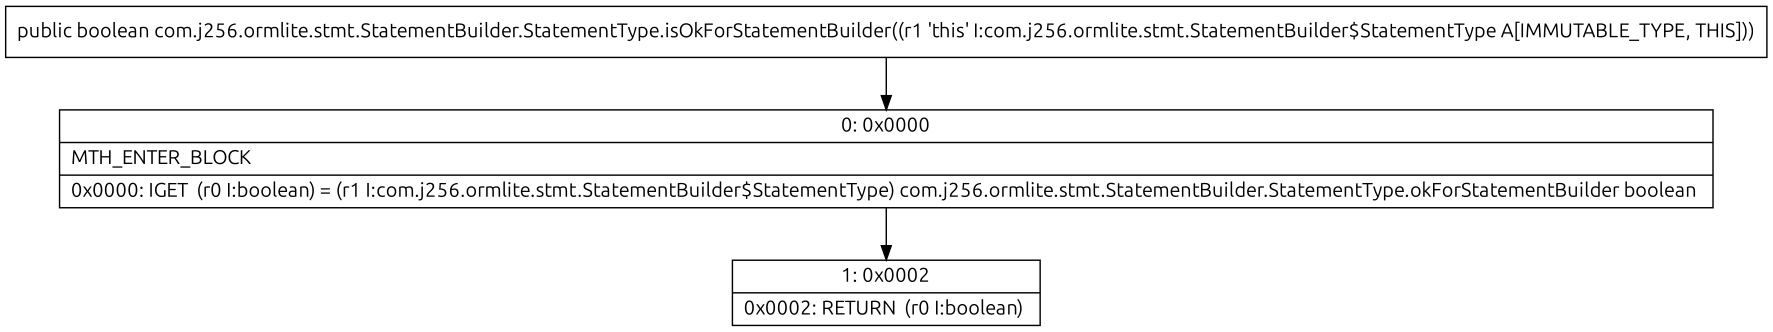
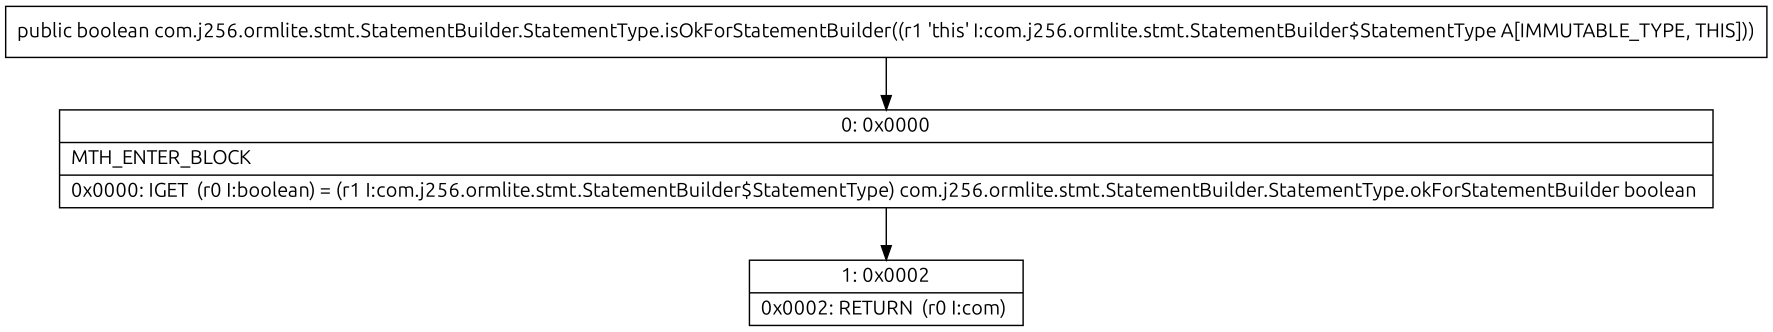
node "1: 0x0002": text "0x0002: RETURN  (r0 I:boolean)" -> "0x0002: RETURN  (r0 I:com)"
